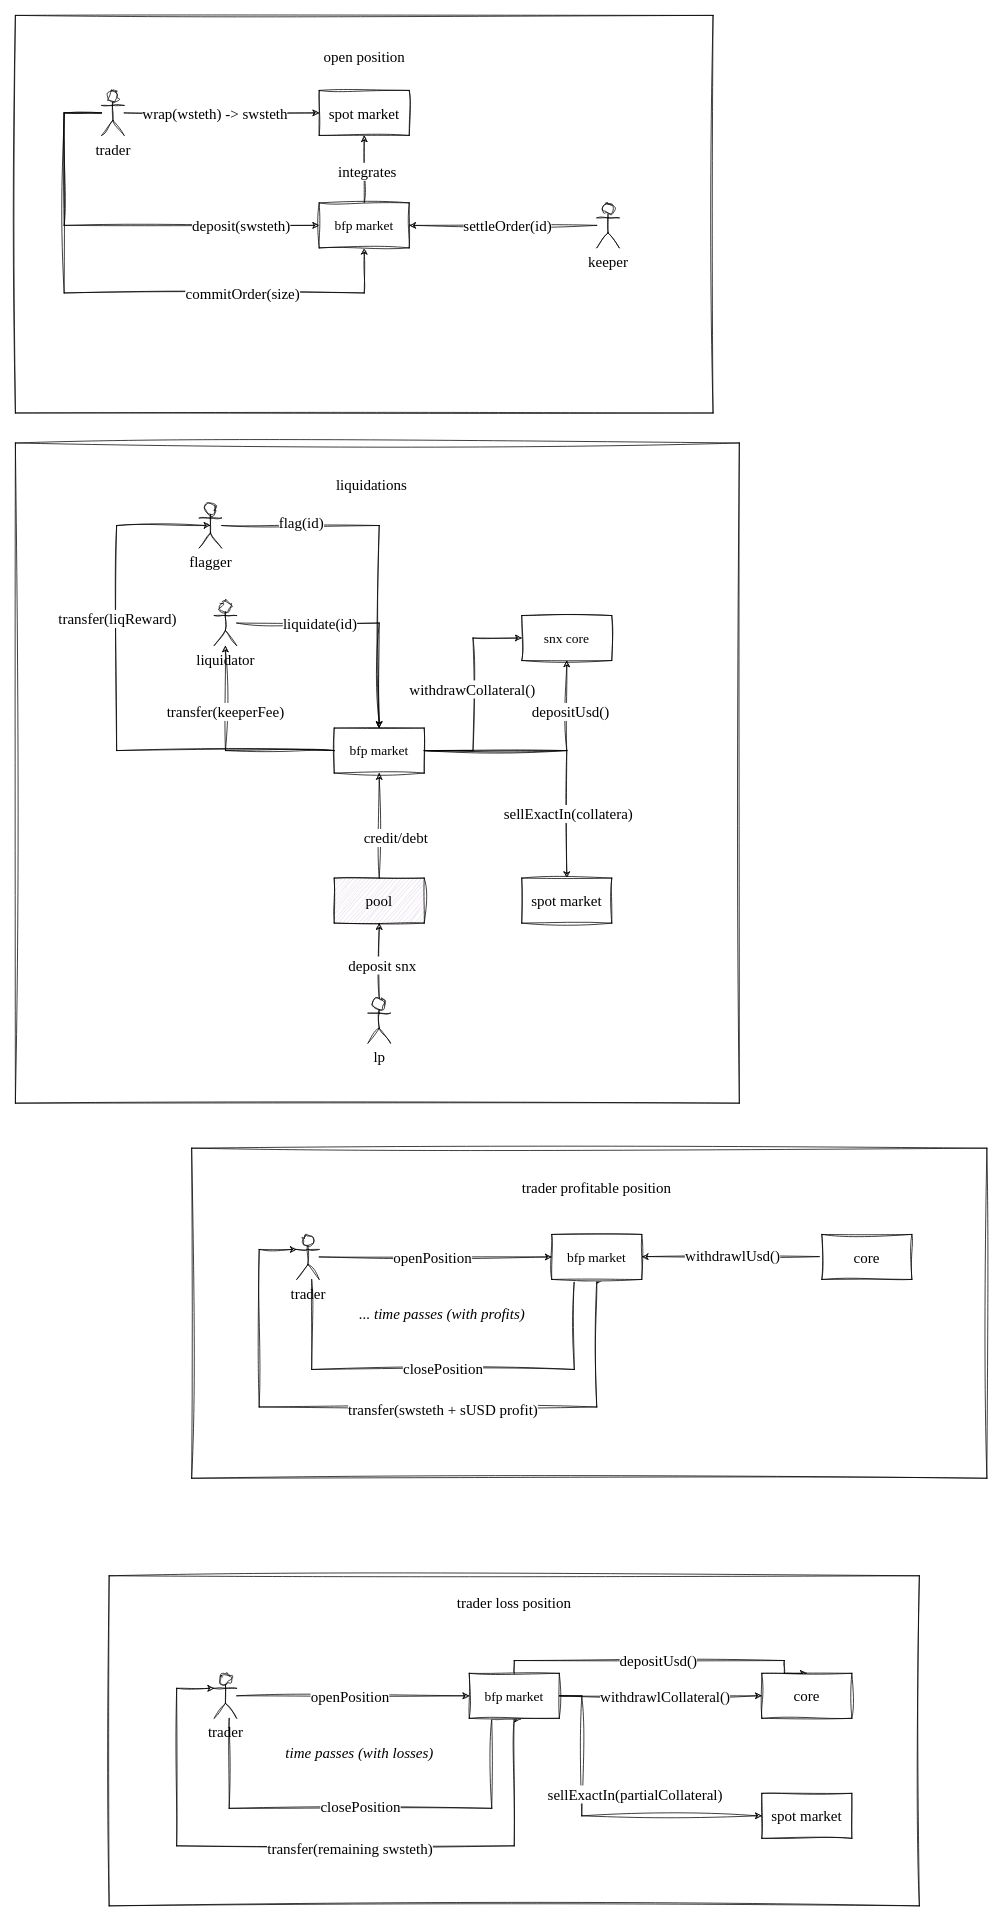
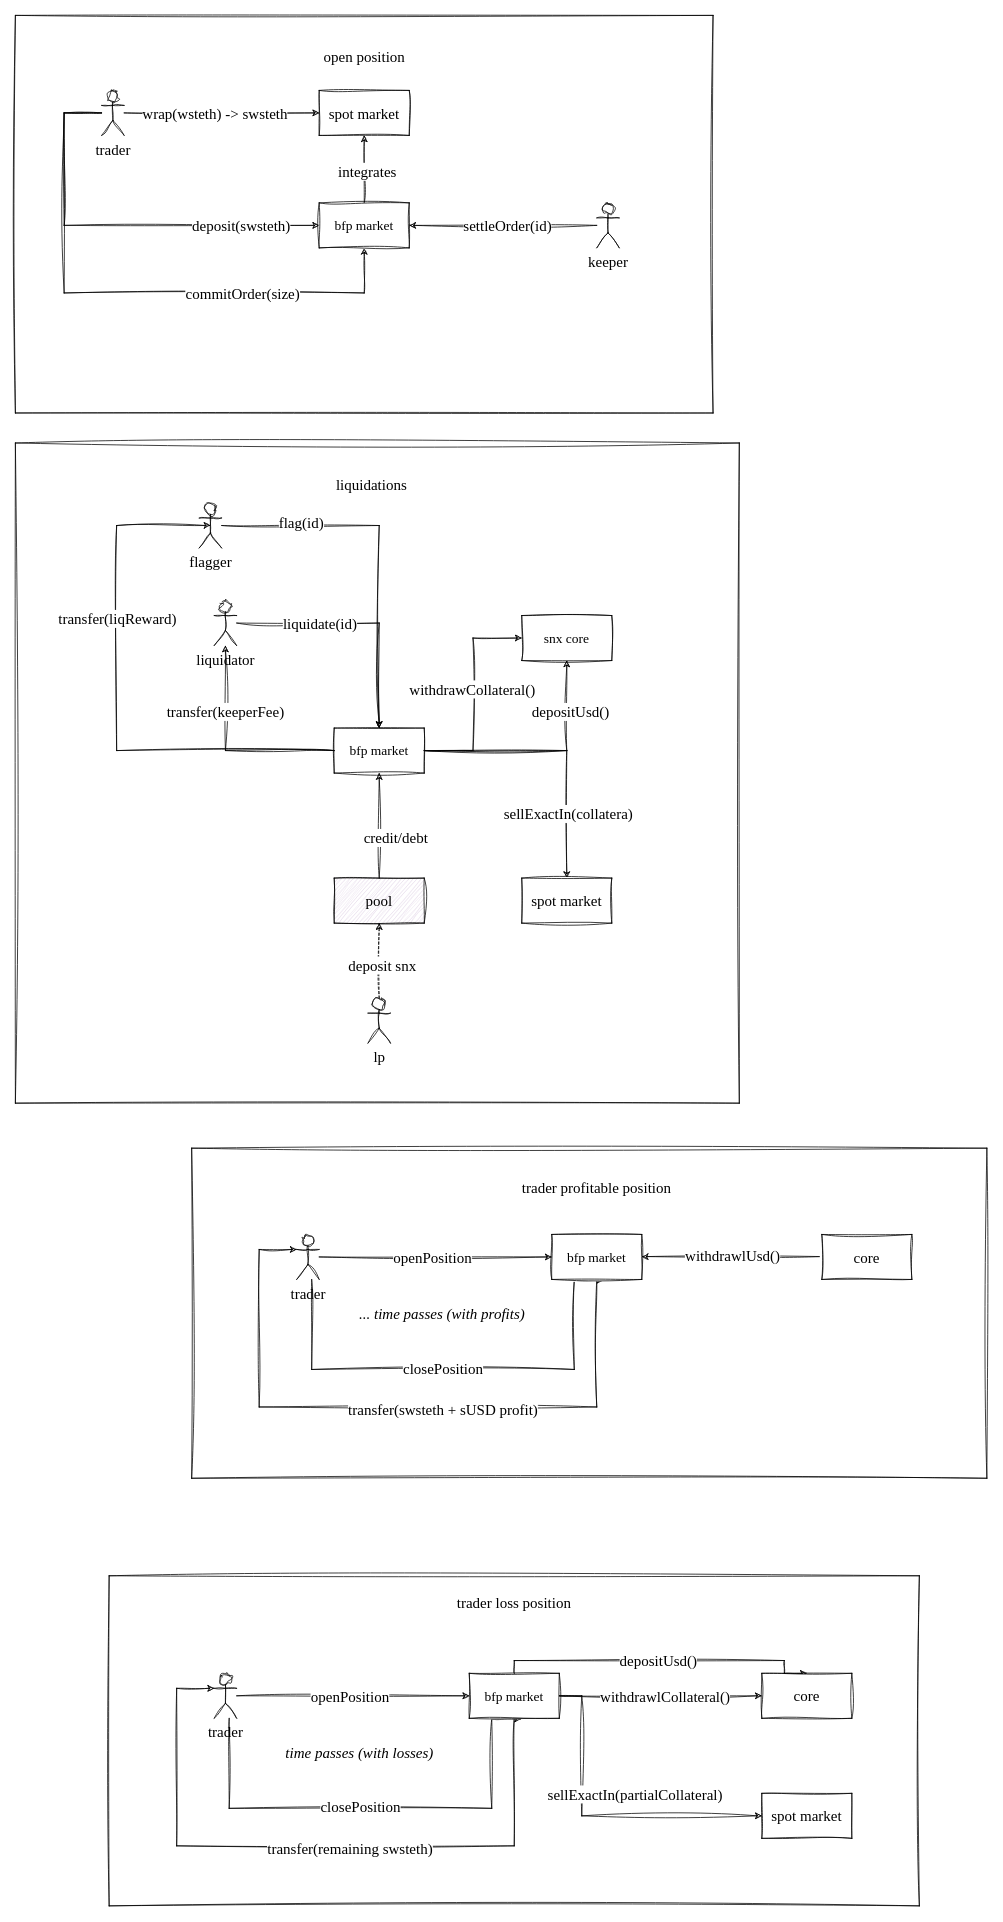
edge "lp" -> "pool": style solid -> dashed
